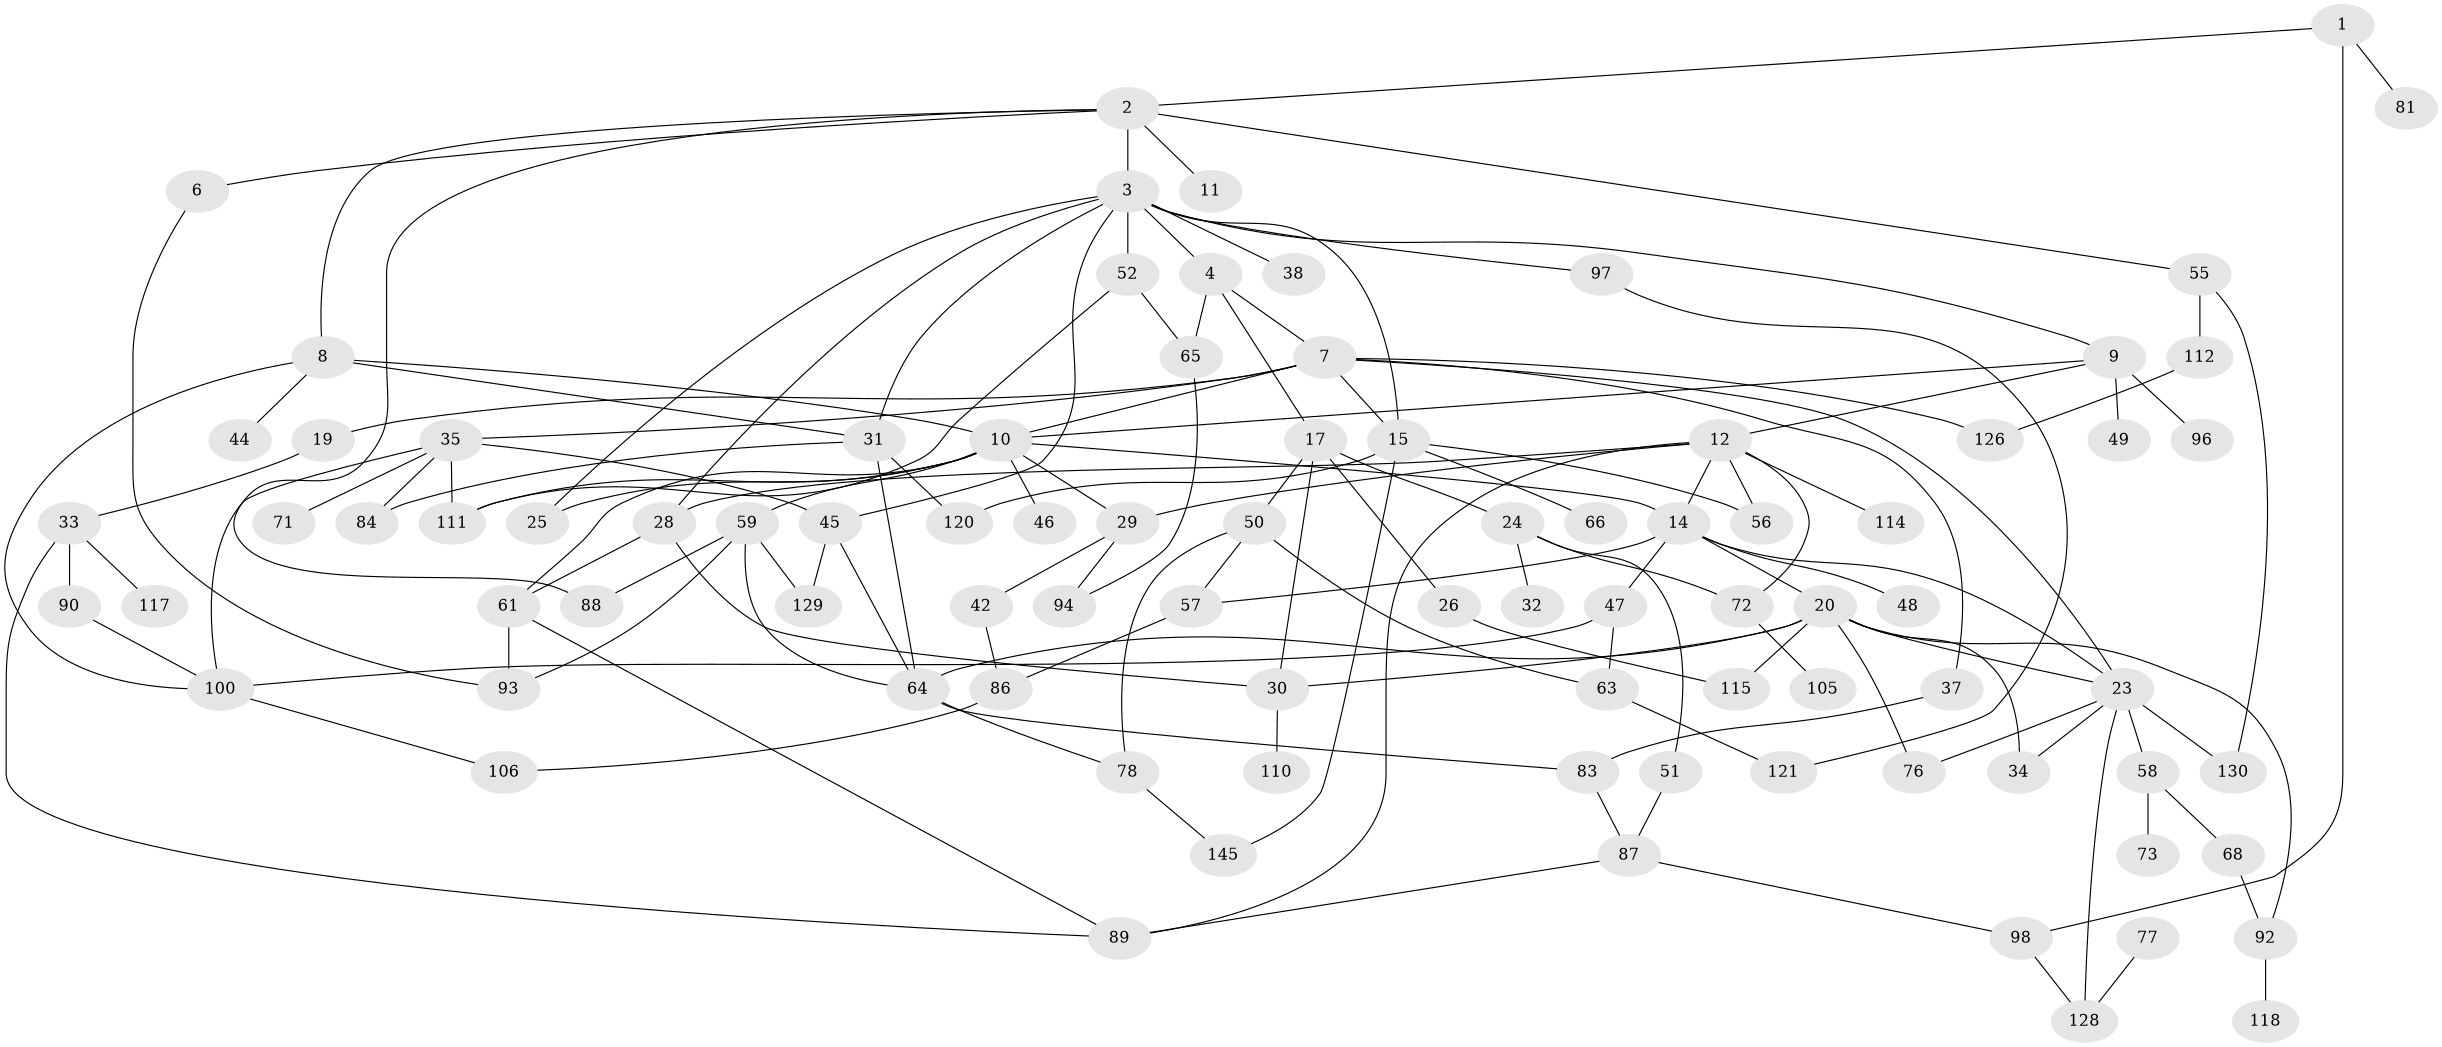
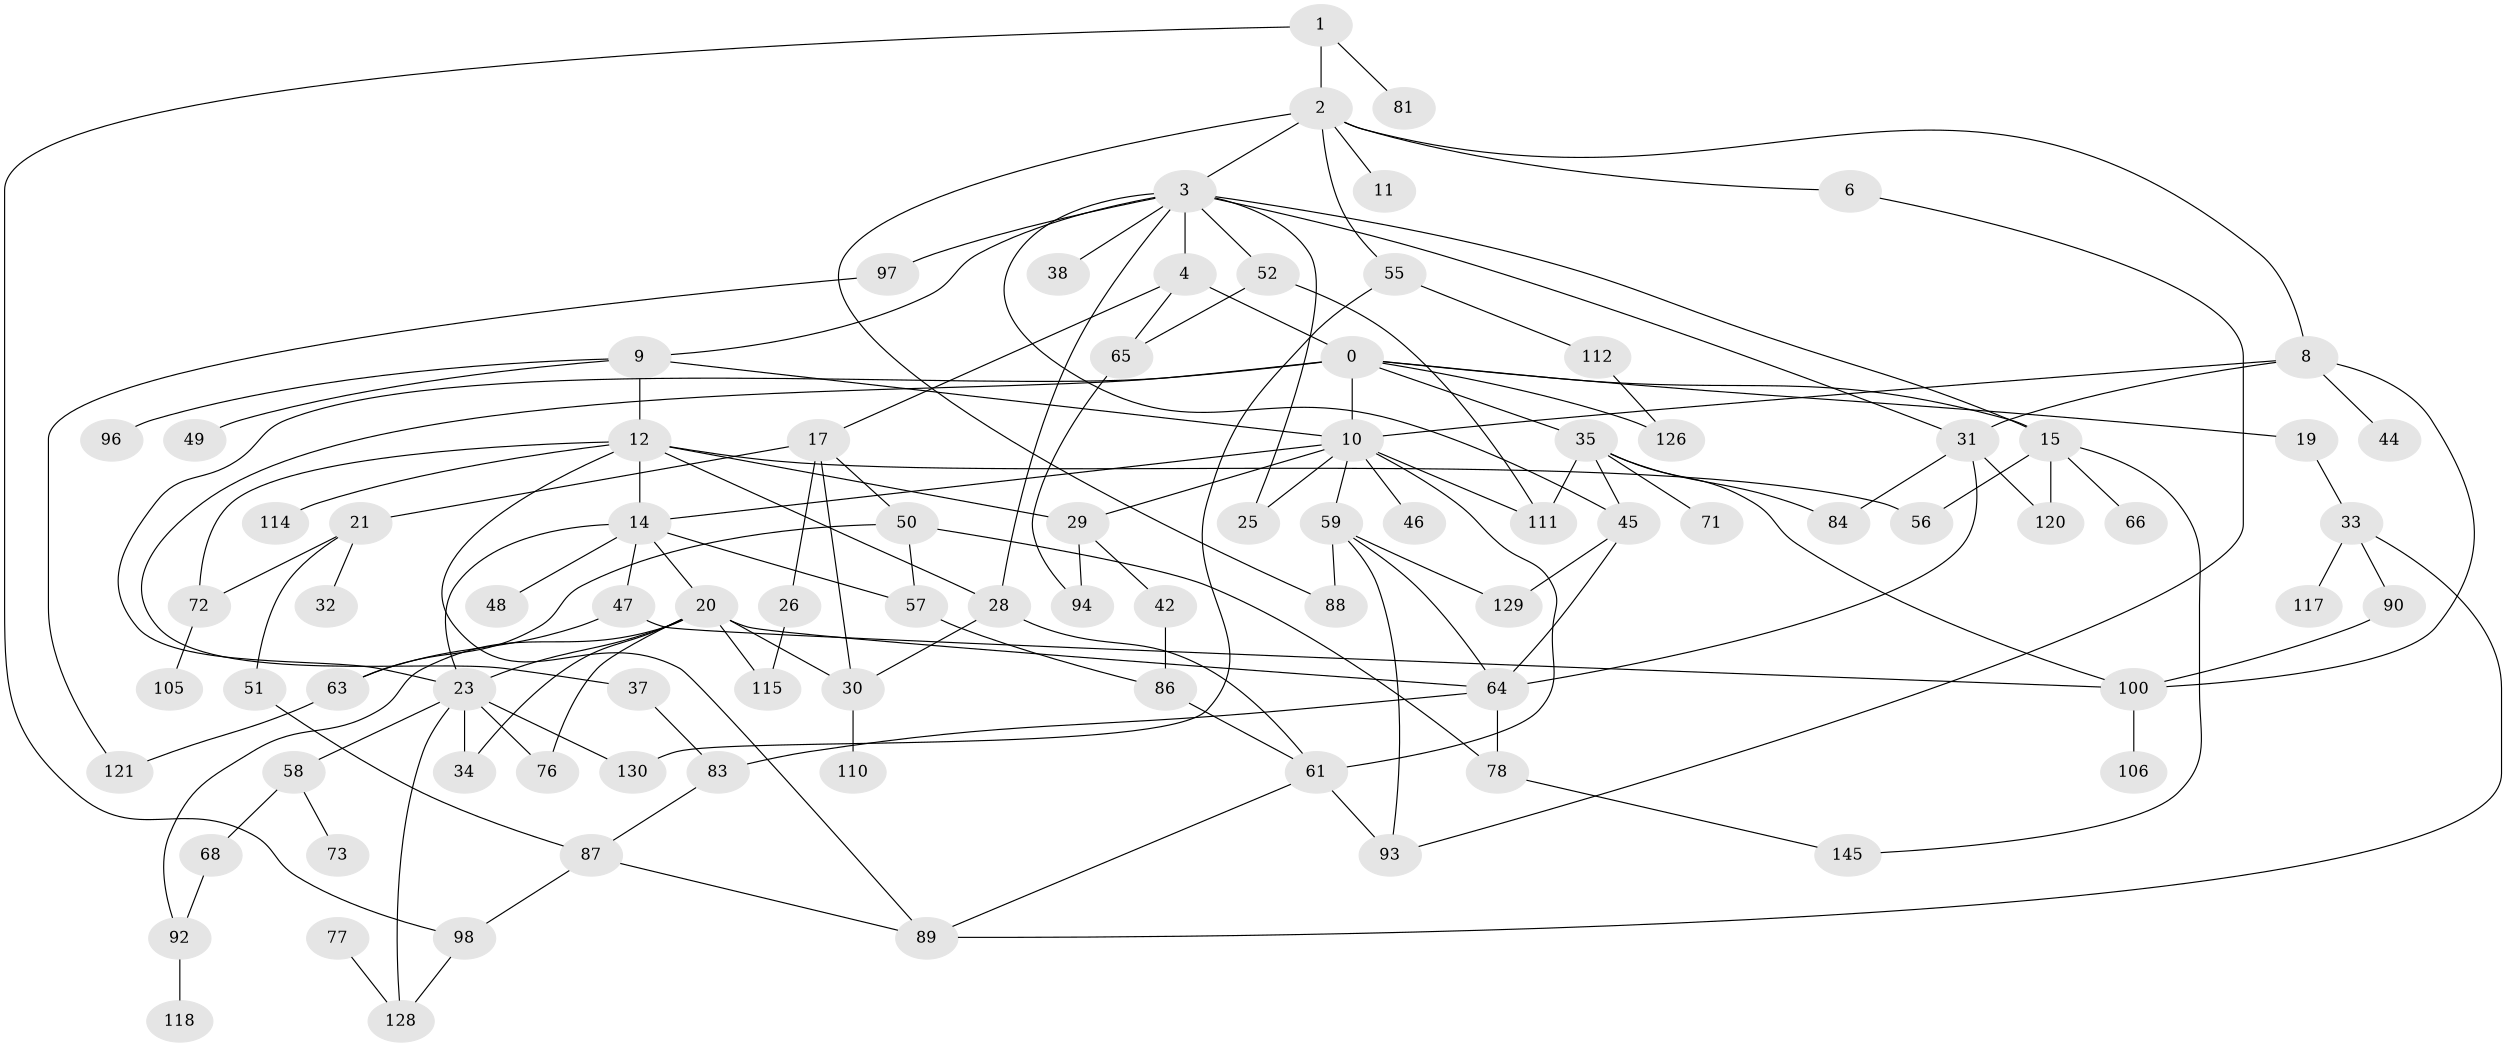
node "7": label "7" -> "0"
node "24": label "24" -> "21"
edge "86" -- "106": now "86" -- "61"
